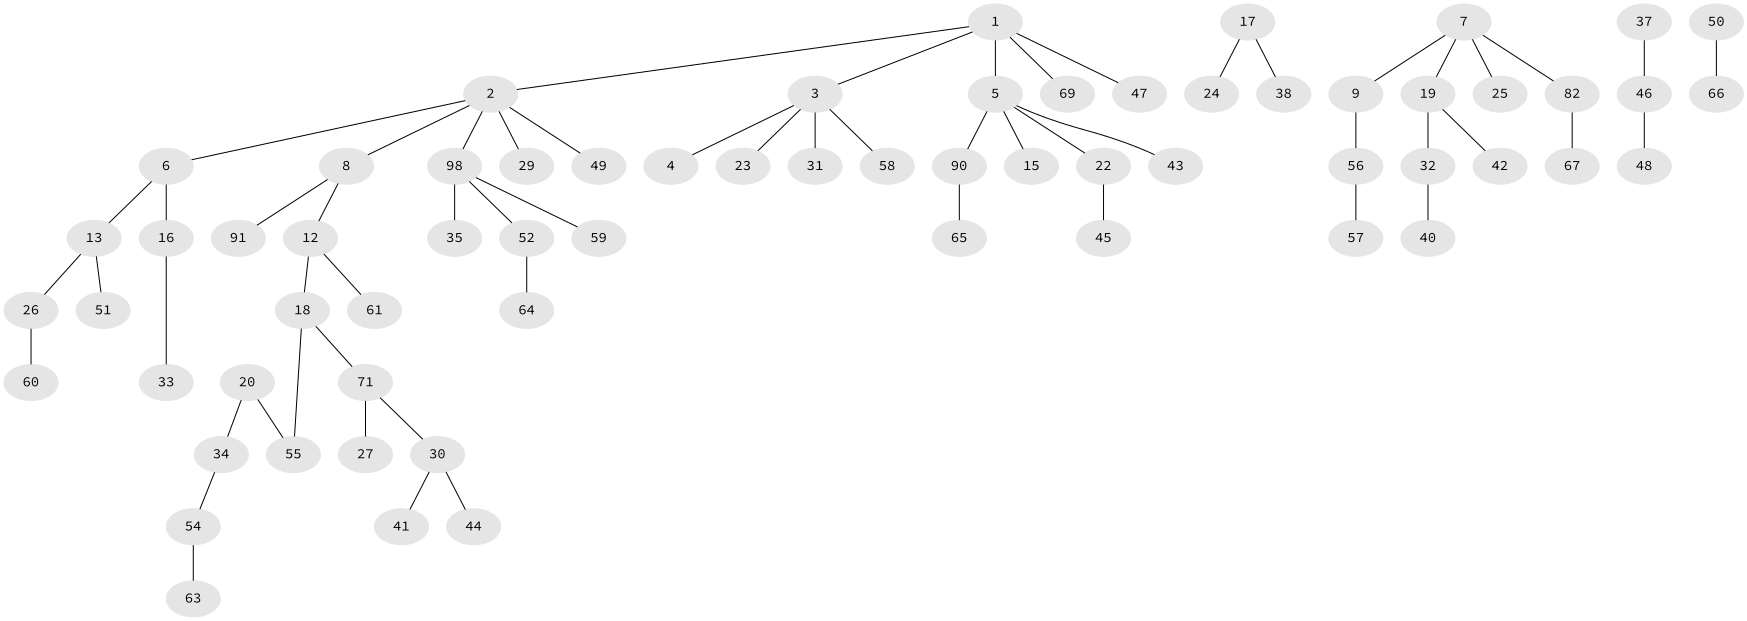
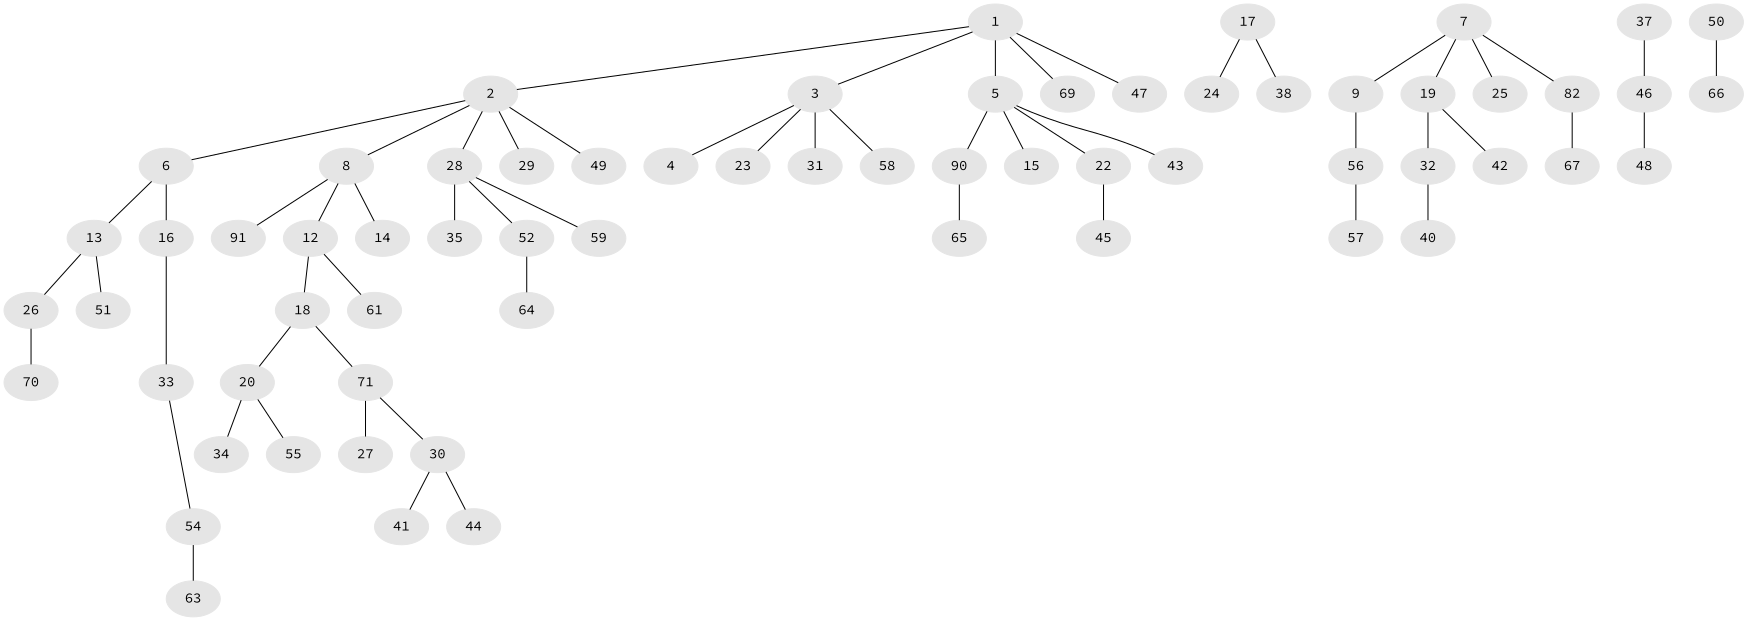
node "98": label "98" -> "28"
node "14": added
node "60": label "60" -> "70"
edge "18" -- "55": now "18" -- "20"
edge "34" -- "54": now "33" -- "54"
